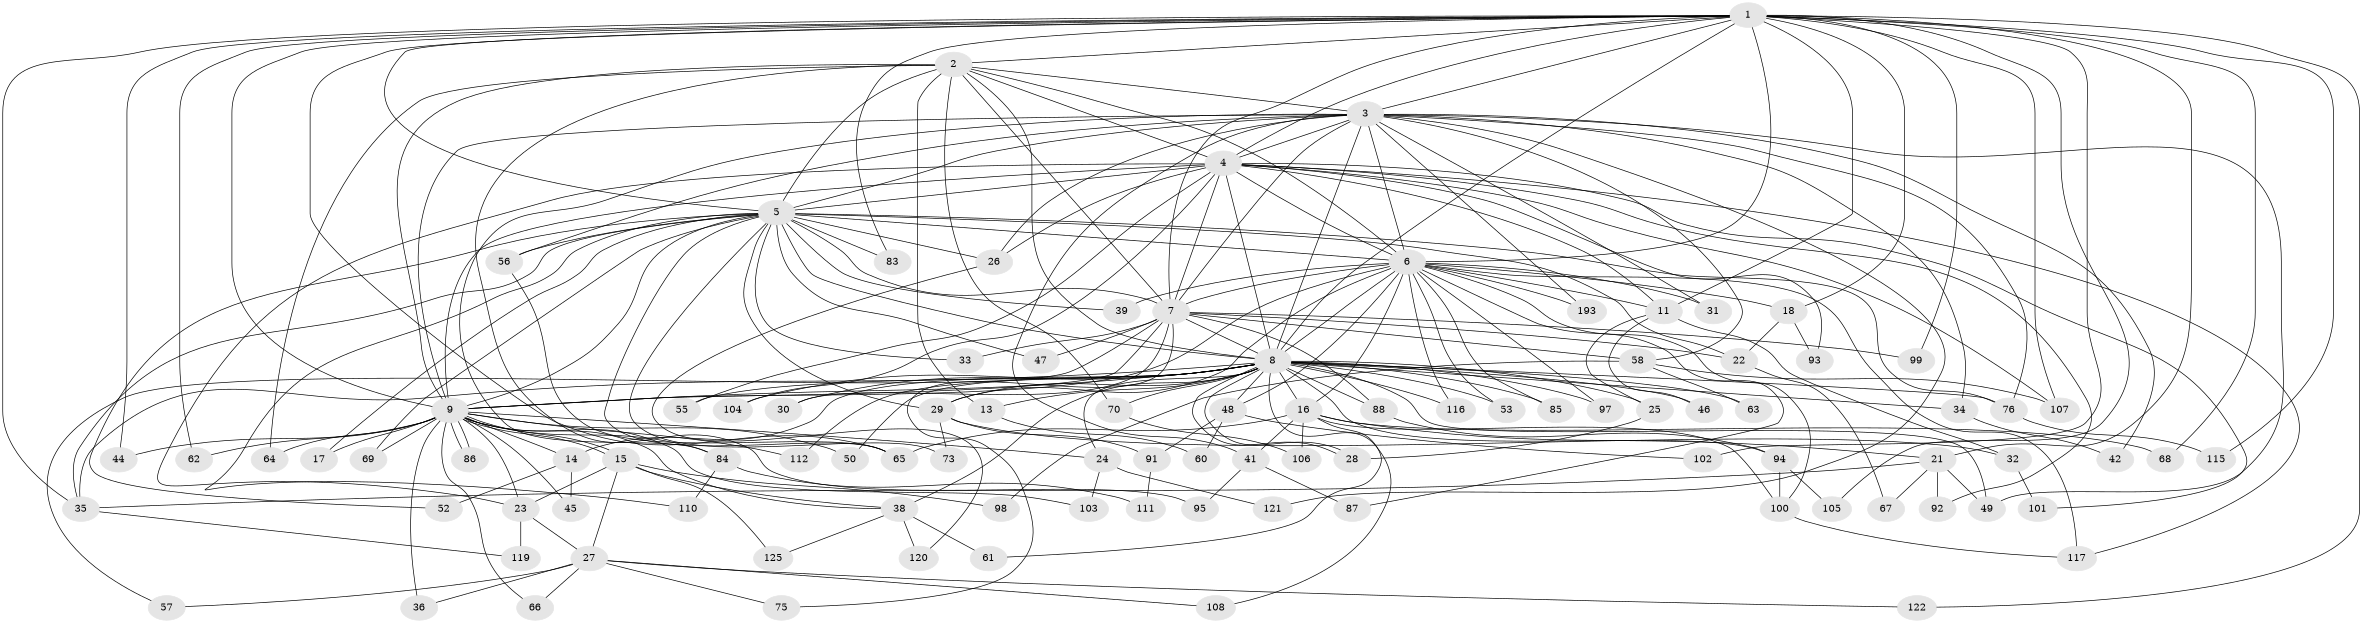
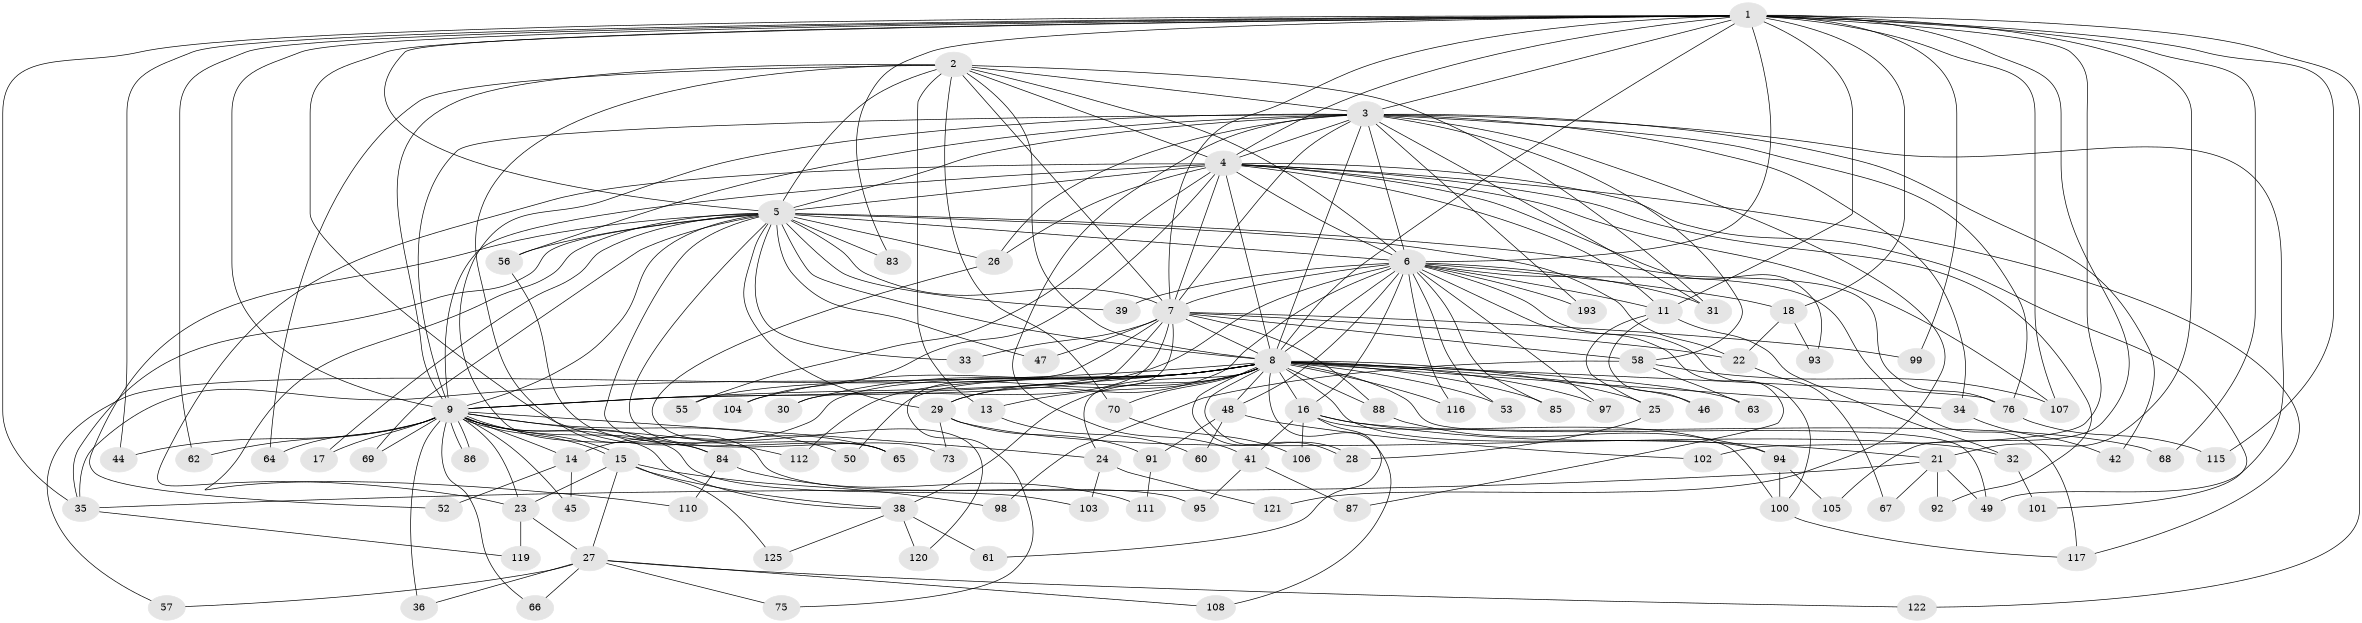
edge "1" -- "2": now "31" -- "2"
edge "16" -- "65": removed
